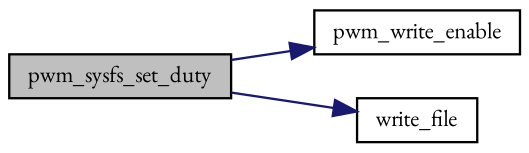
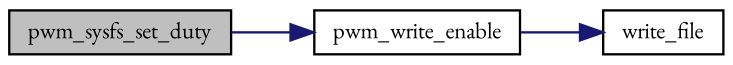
edge "pwm_sysfs_set_duty" -> "write_file": now "pwm_write_enable" -> "write_file"
